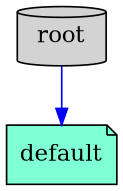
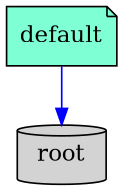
edge "root" -> "default": reversed
